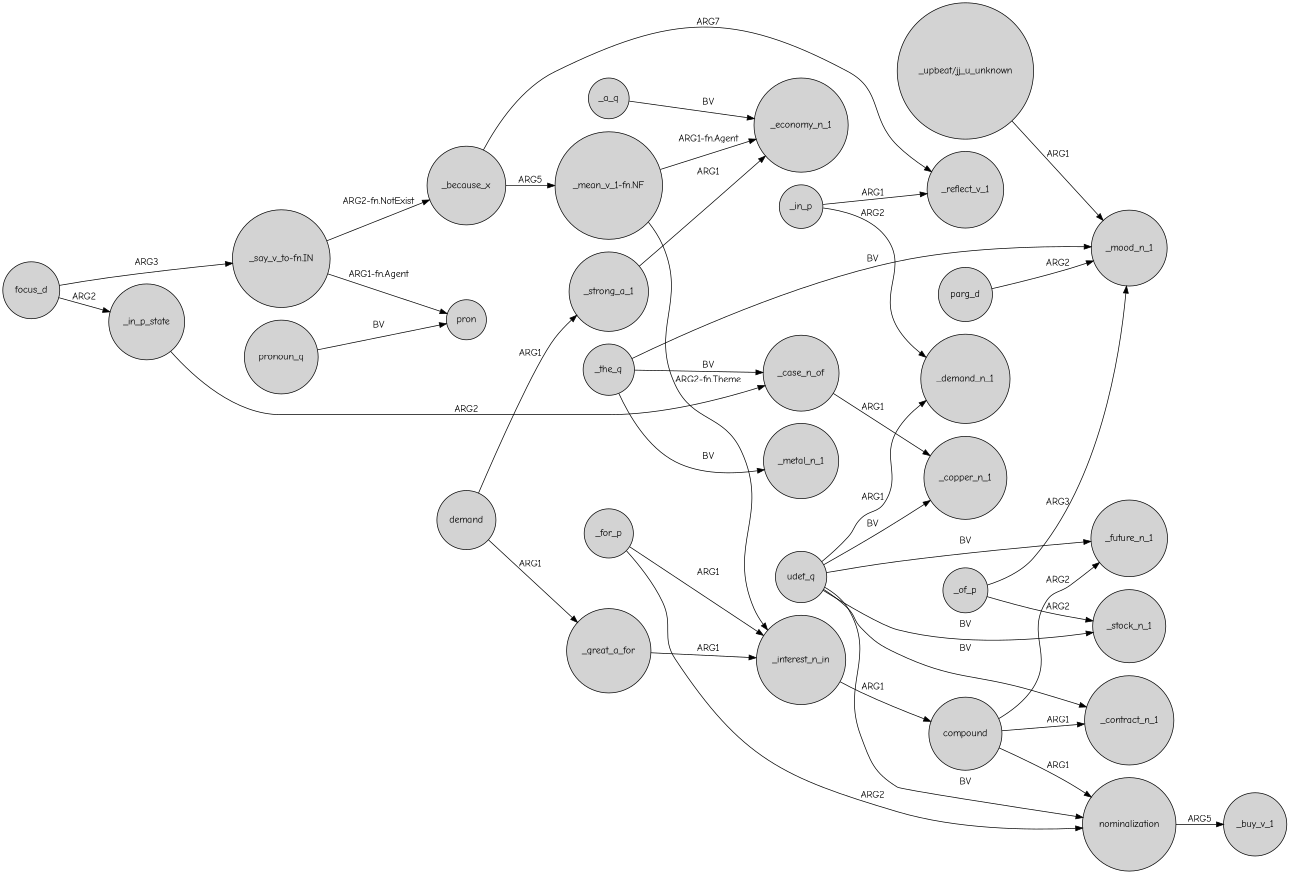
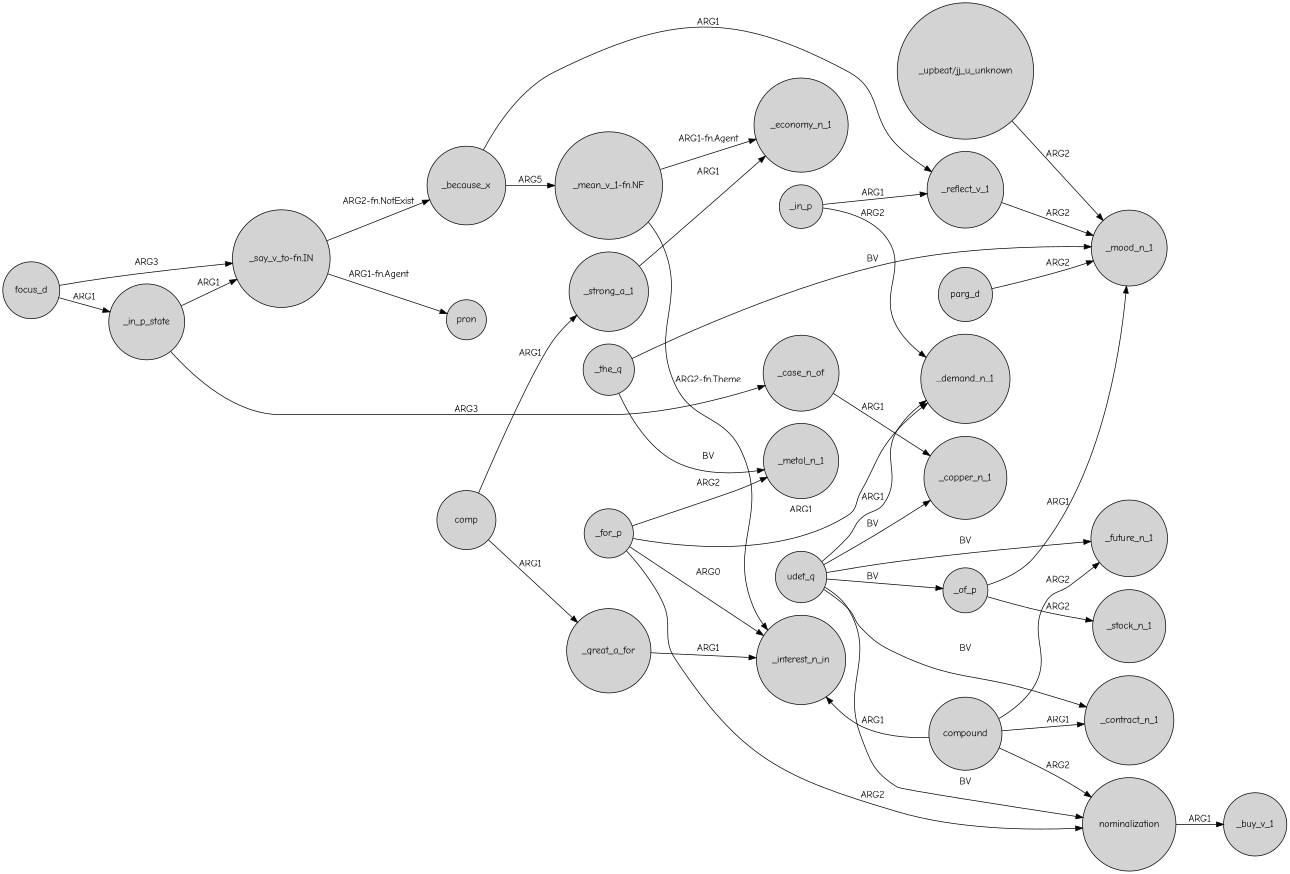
edge "_because_x" -> "_reflect_v_1": label "ARG7" -> "ARG1"
node "_a_q": removed
edge "_upbeat/jj_u_unknown" -> "_mood_n_1": label "ARG1" -> "ARG2"
edge "_reflect_v_1" -> "_mood_n_1": added, label "ARG2"
edge "_in_p_state" -> "_say_v_to-fn.IN": added, label "ARG1"
edge "focus_d" -> "_in_p_state": label "ARG2" -> "ARG1"
node "pronoun_q": removed
edge "_the_q" -> "_case_n_of": removed, label "BV"
edge "_in_p_state" -> "_case_n_of": label "ARG2" -> "ARG3"
edge "_of_p" -> "_mood_n_1": label "ARG3" -> "ARG1"
edge "_for_p" -> "_metal_n_1": added, label "ARG2"
node "demand": label "demand" -> "comp"
edge "_for_p" -> "_demand_n_1": added, label "ARG1"
edge "_for_p" -> "_interest_n_in": label "ARG1" -> "ARG0"
edge "udef_q" -> "_stock_n_1": now "udef_q" -> "_of_p"
edge "_interest_n_in" -> "compound": reversed
edge "compound" -> "nominalization": label "ARG1" -> "ARG2"
edge "nominalization" -> "_buy_v_1": label "ARG5" -> "ARG1"
